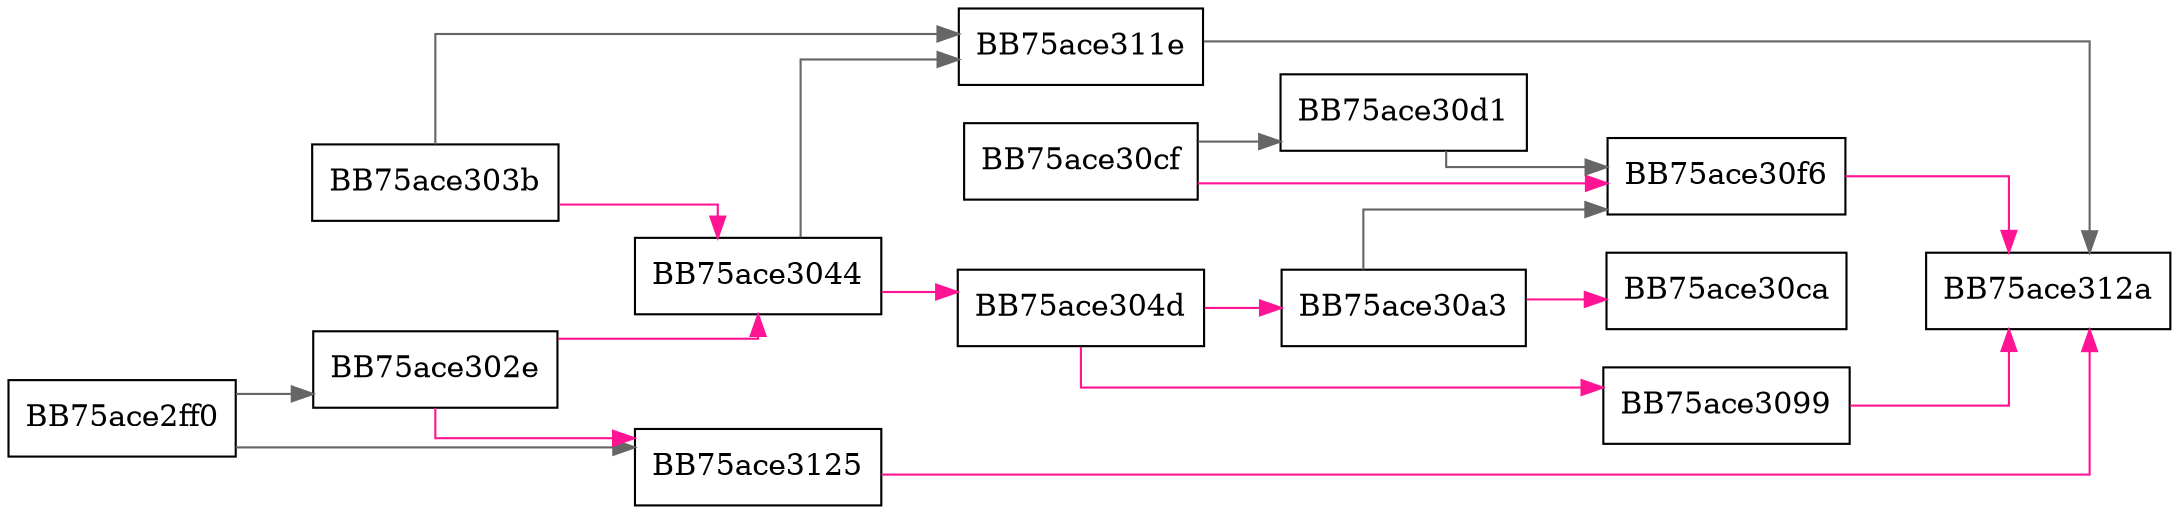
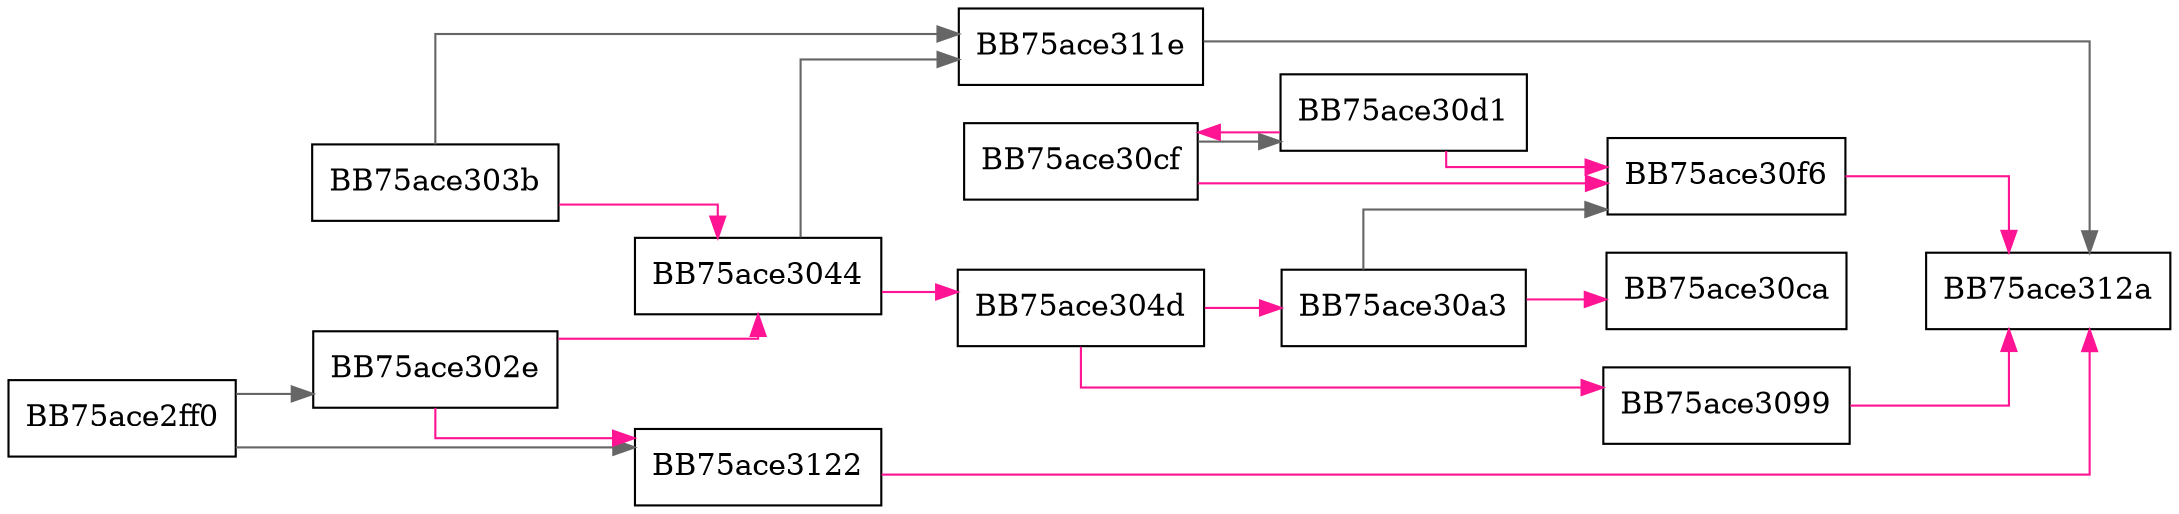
edge "BB75ace30d1" -> "BB75ace30cf": added
edge "BB75ace30d1" -> "BB75ace30f6": color gray40 -> deeppink
node "BB75ace3125": label "BB75ace3125" -> "BB75ace3122"
